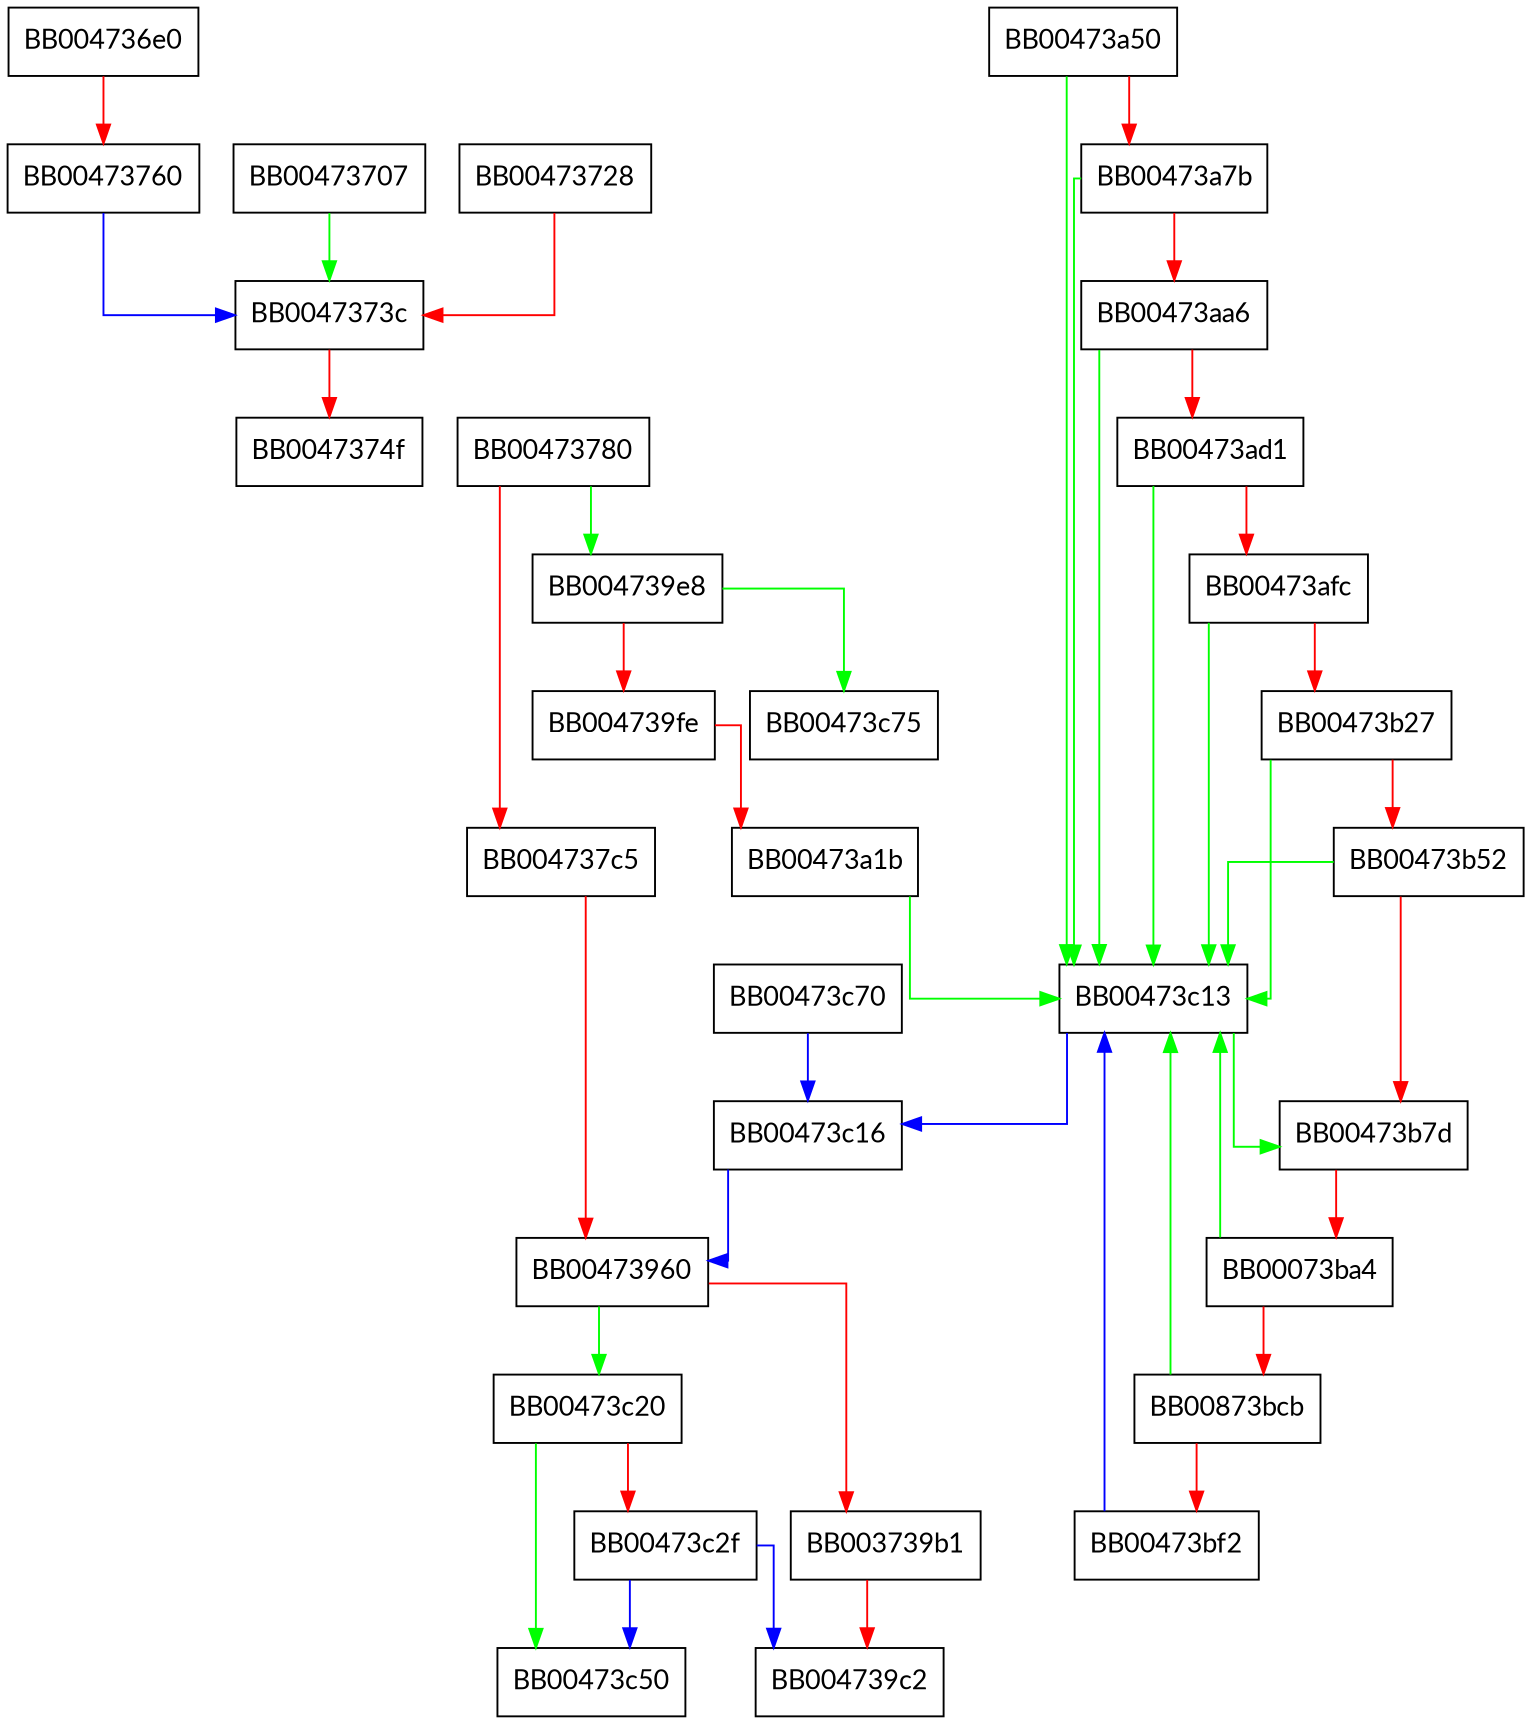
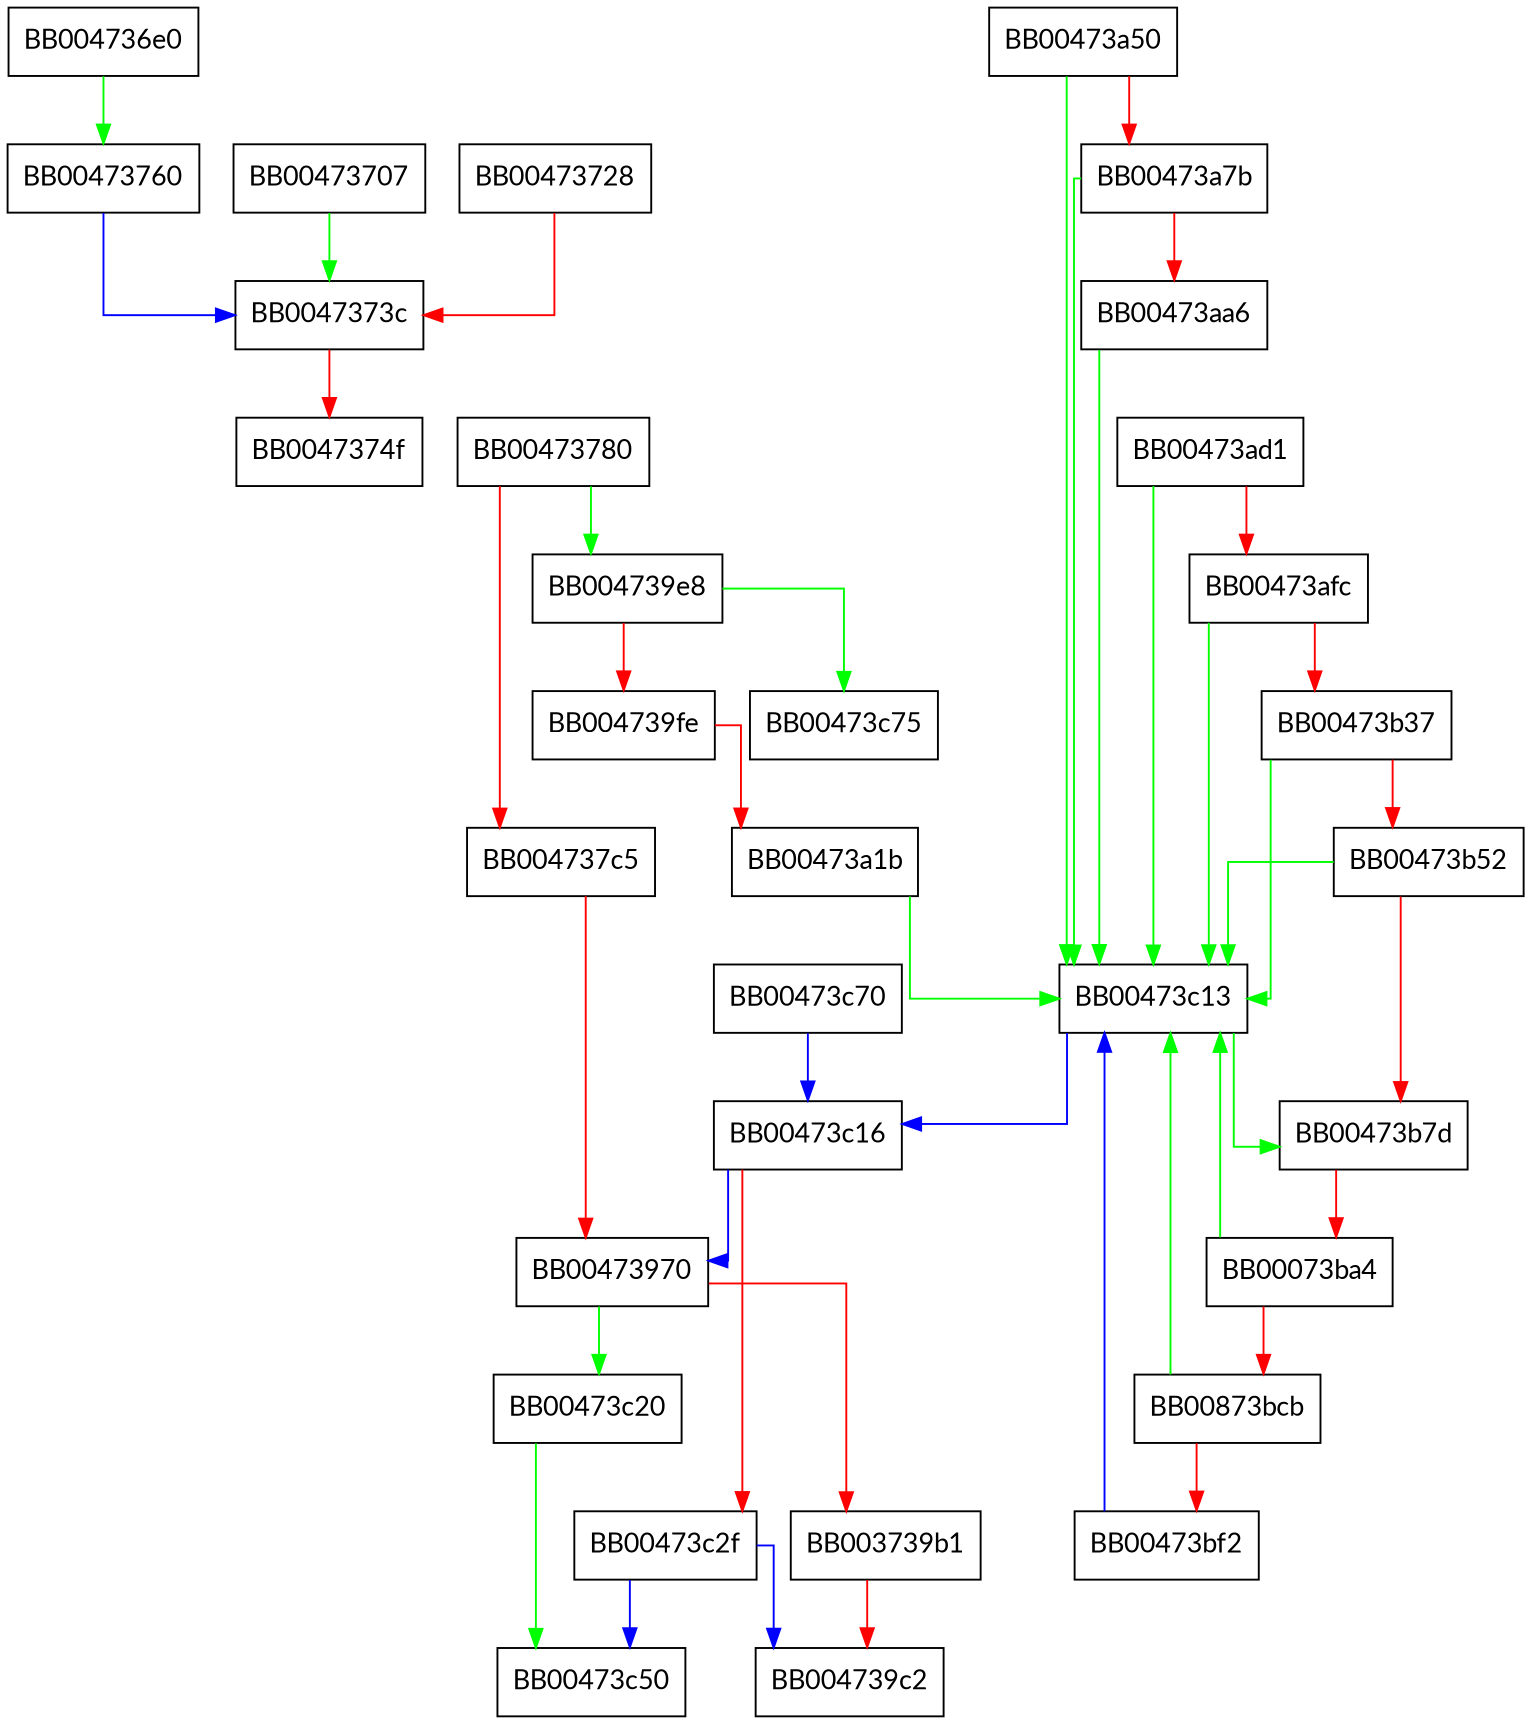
edge "BB004736e0" -> "BB00473760": color red -> green
edge "BB00473aa6" -> "BB00473ad1": removed
node "BB00473b27": label "BB00473b27" -> "BB00473b37"
node "BB00473960": label "BB00473960" -> "BB00473970"
edge "BB00473c20" -> "BB00473c2f": now "BB00473c16" -> "BB00473c2f"
